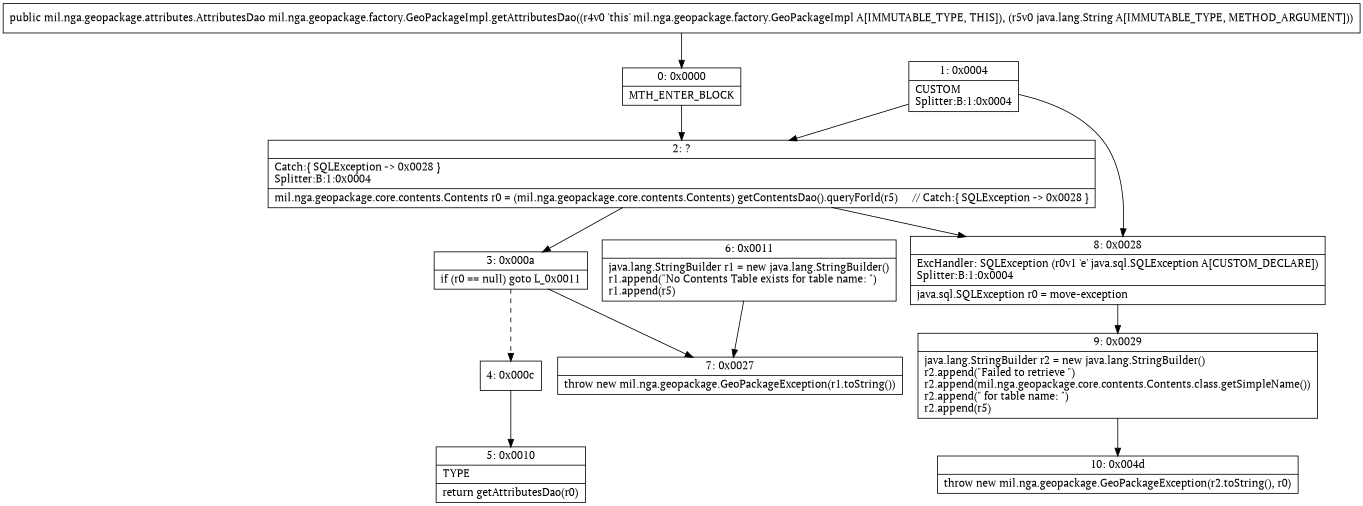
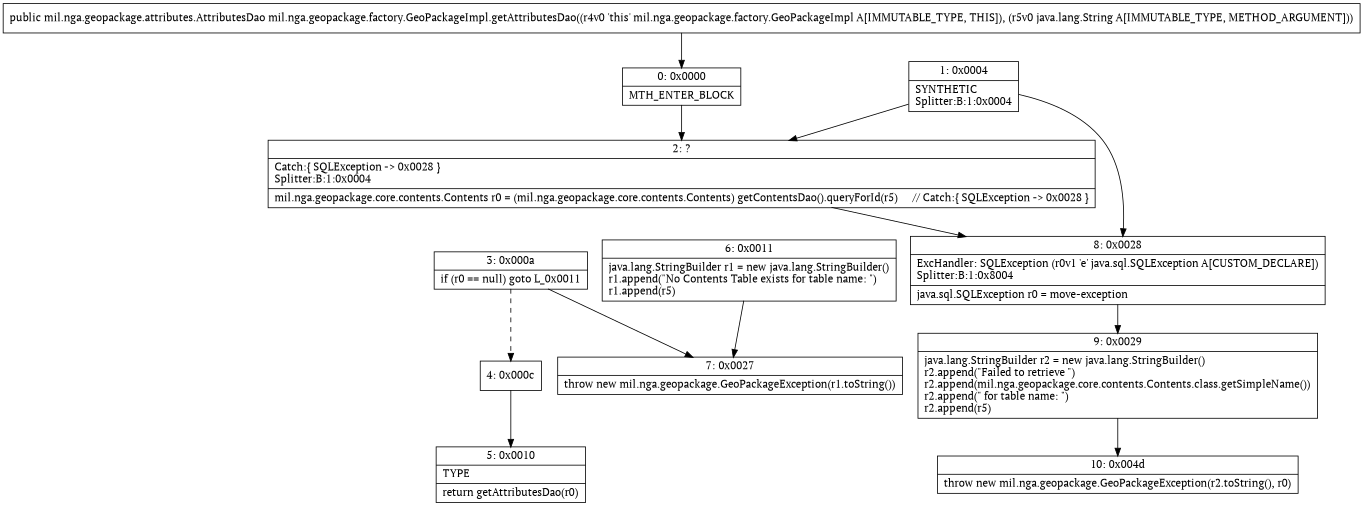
node "1: 0x0004": text "CUSTOM" -> "SYNTHETIC"
edge "2: ?" -> "3: 0x000a": removed
node "8: 0x0028": text "Splitter:B:1:0x0004" -> "Splitter:B:1:0x8004"
